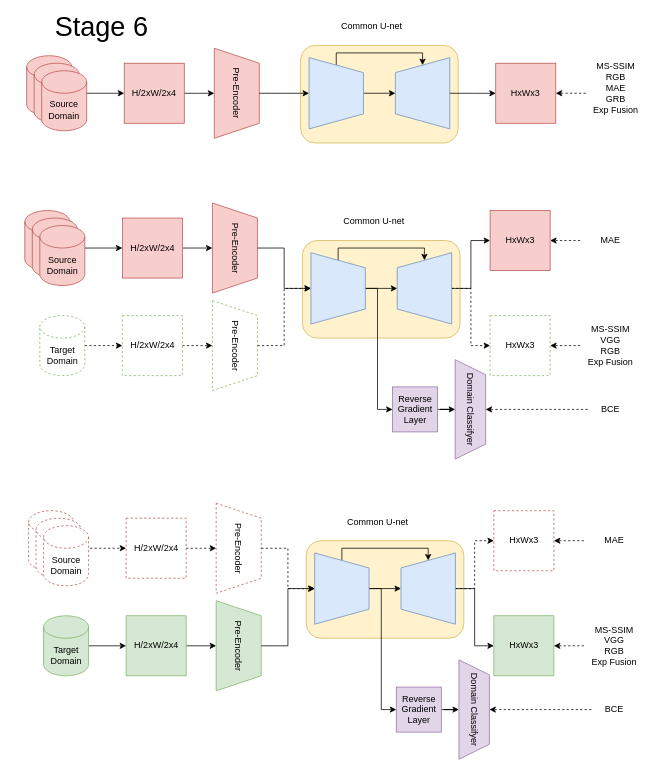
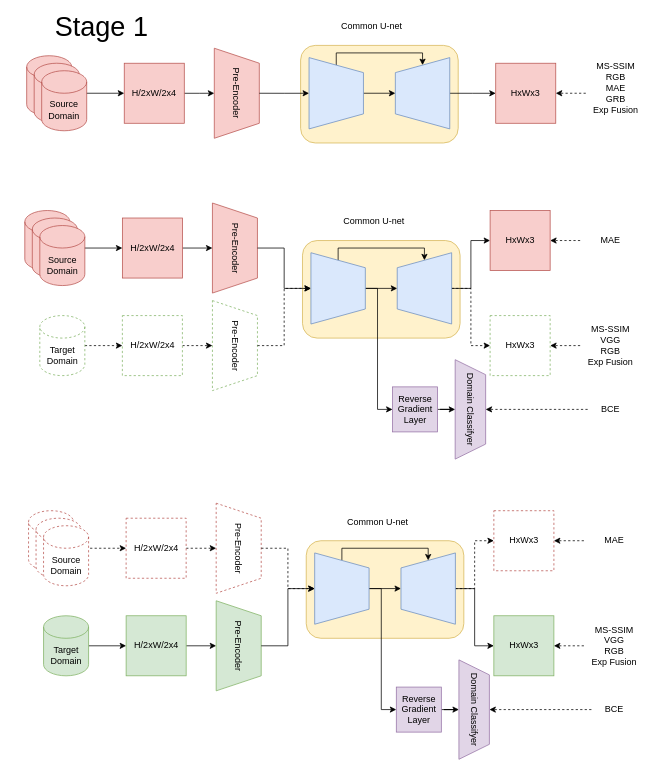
node "Stage 6": label "Stage 6" -> "Stage 1"
